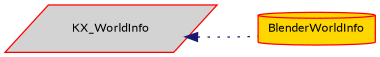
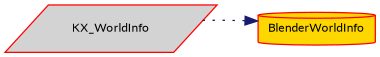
edge "BlenderWorldInfo" -> "KX_WorldInfo": reversed
